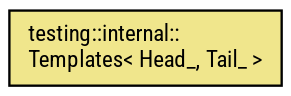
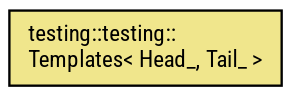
node "testing::internal:: Templates< Head_, Tail_ >": label "testing::internal:: Templates< Head_, Tail_ >" -> "testing::testing:: Templates< Head_, Tail_ >"
